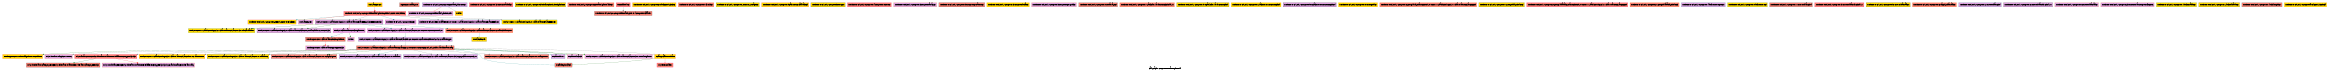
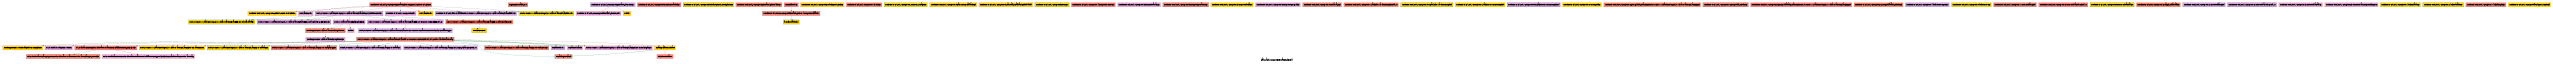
node "_ZN9LAMMPS_NS7Compute19pair_tally_callbackEiiiidddddd": added
node "_ZN9LAMMPS_NS7Compute17get_grid_by_indexEi": fillcolor gold -> salmon
edge "_ZNSaIcED1Ev" -> "_ZN9LAMMPS_NS20ComputeERotateSphereC2EPNS_6LAMMPSEiPPc": reversed
node "llvm.fmuladd.f64": added
